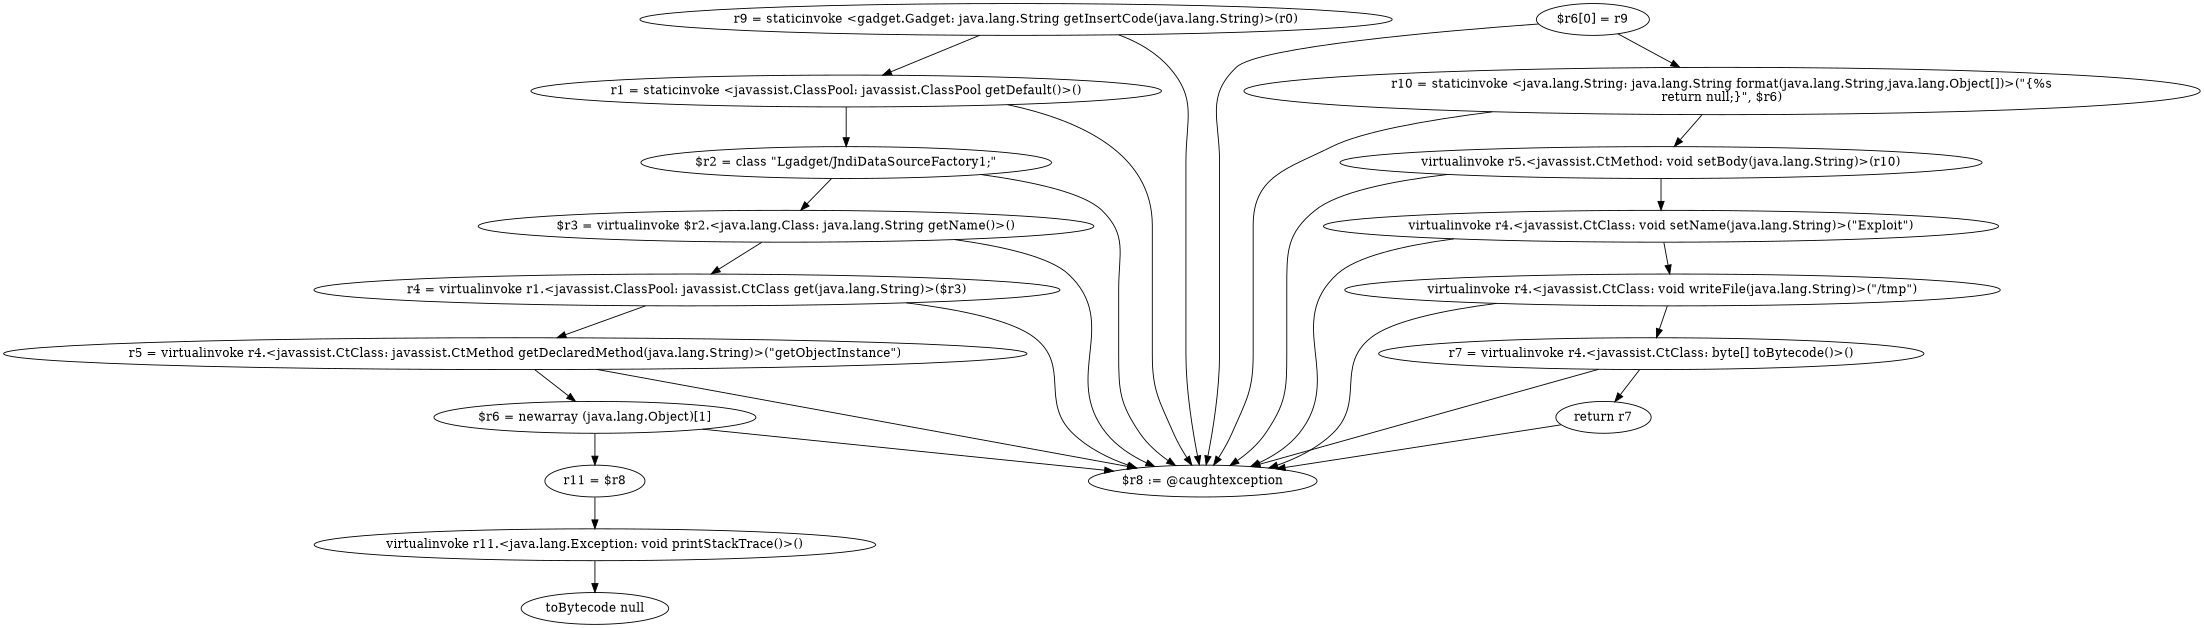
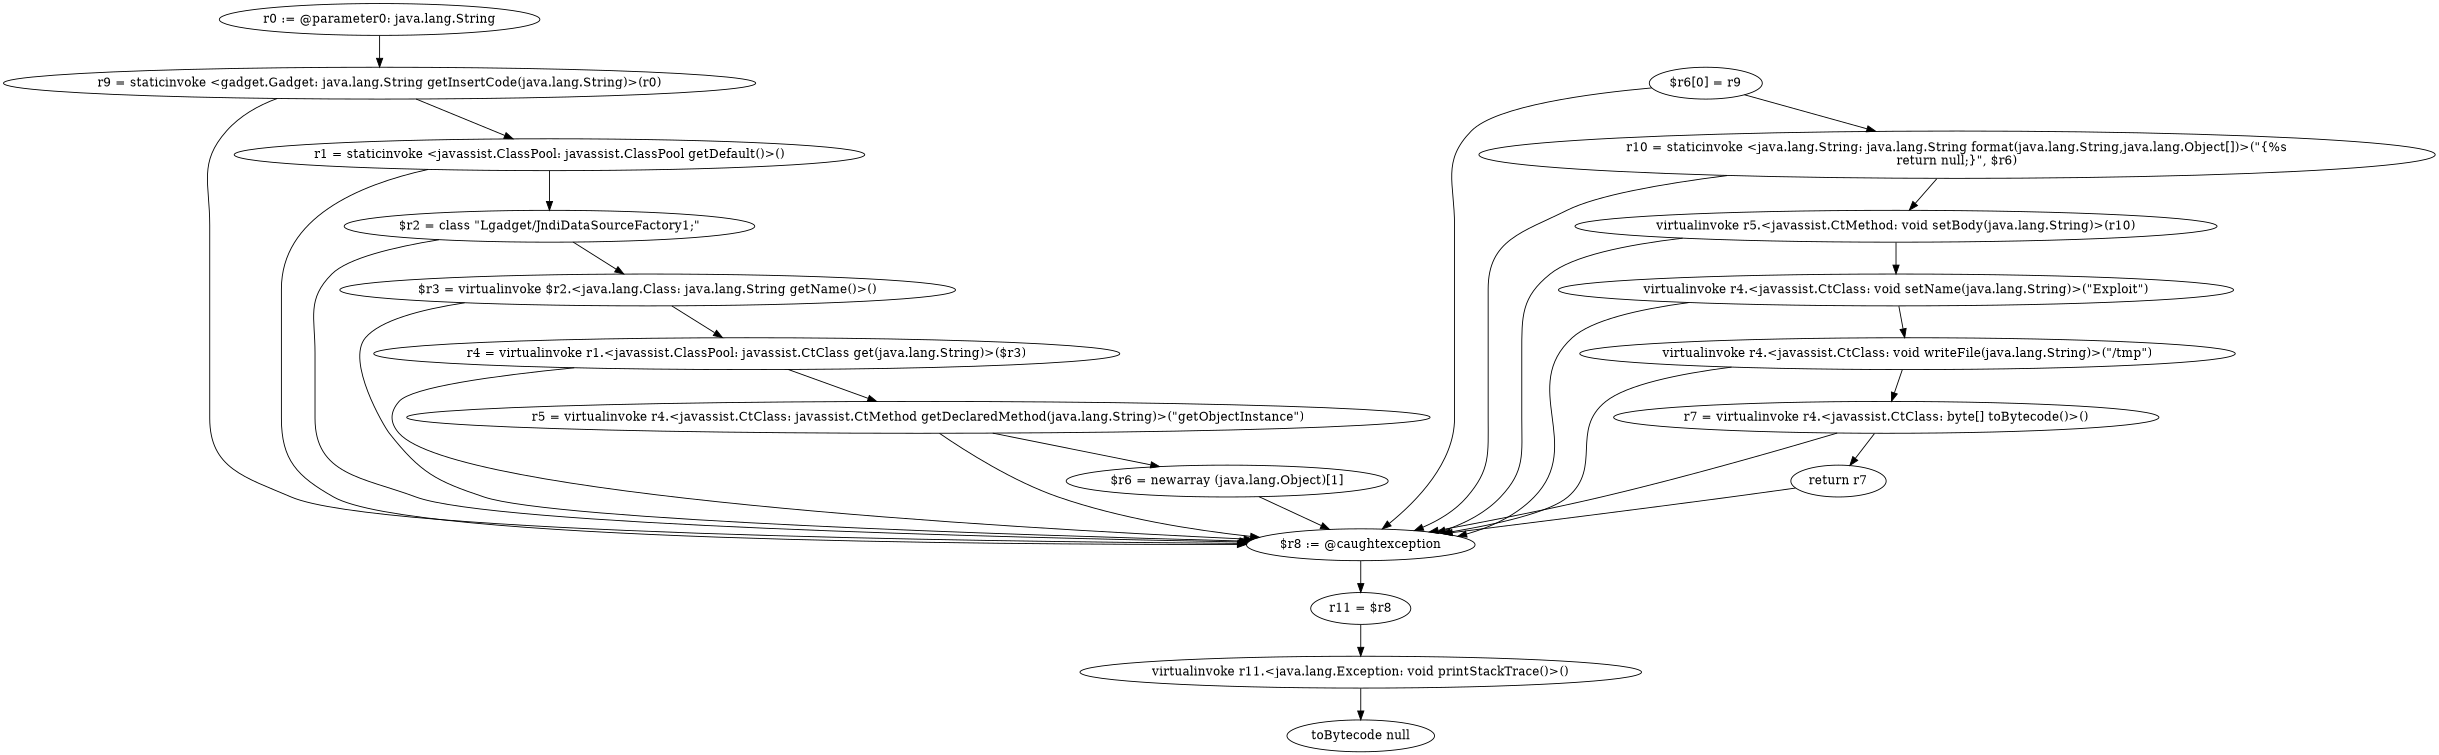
node "r0 := @parameter0: java.lang.String": added
edge "$r6 = newarray (java.lang.Object)[1]" -> "r11 = $r8": now "$r8 := @caughtexception" -> "r11 = $r8"
